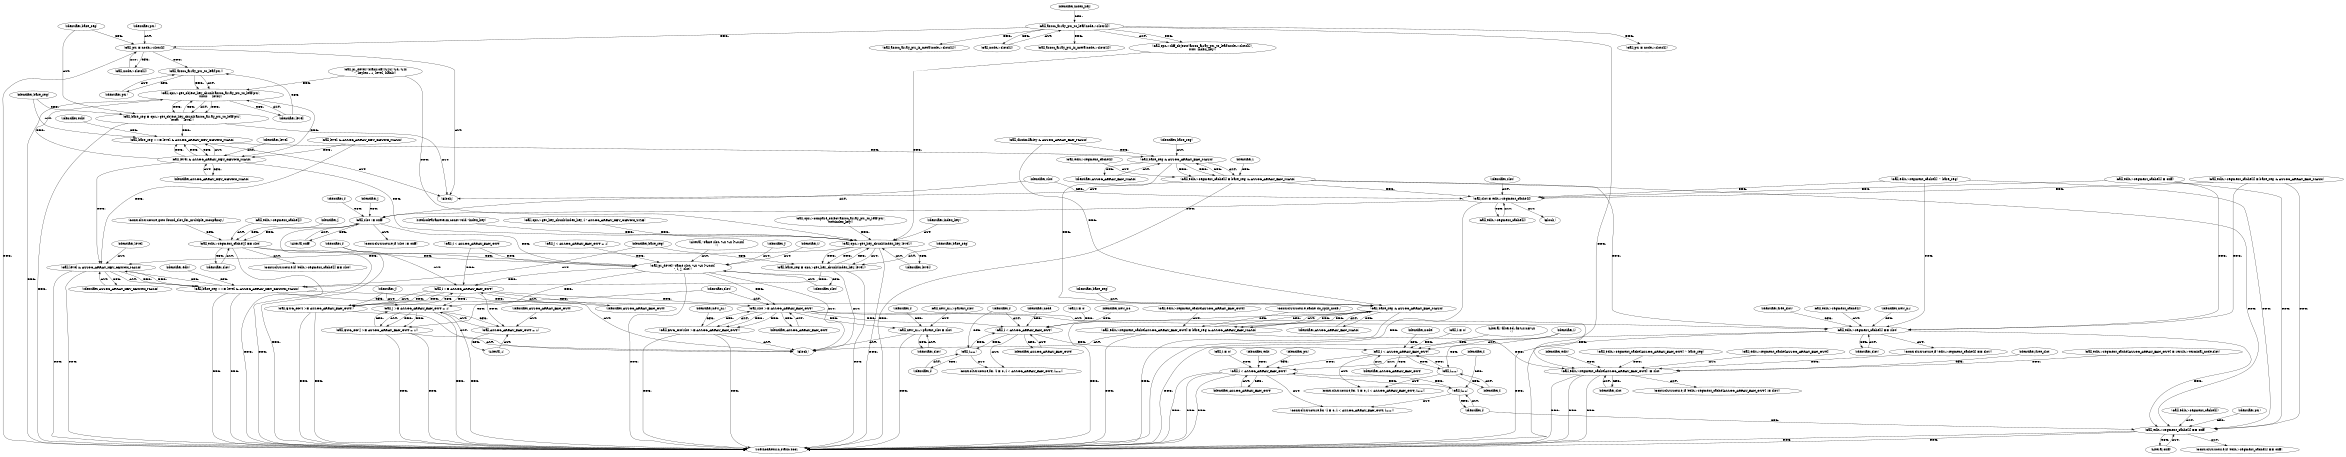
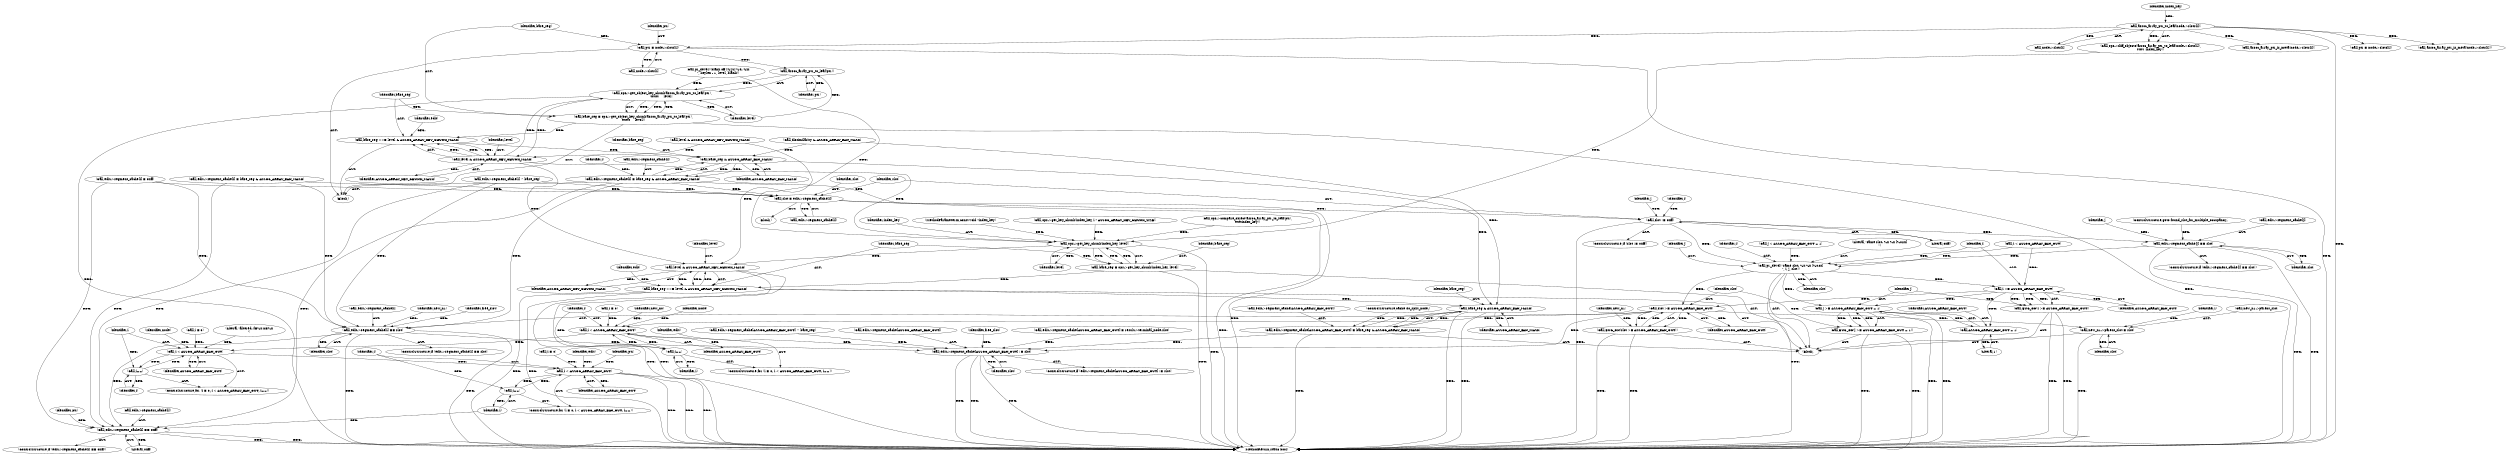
edge "(ControlStructure,if (edit->segment_cache[i] == slot))" -> "(Call,edit->segment_cache[ASSOC_ARRAY_FAN_OUT] != slot)": now "(Call,edit->segment_cache[i] == slot)" -> "(Call,edit->segment_cache[ASSOC_ARRAY_FAN_OUT] != slot)"
